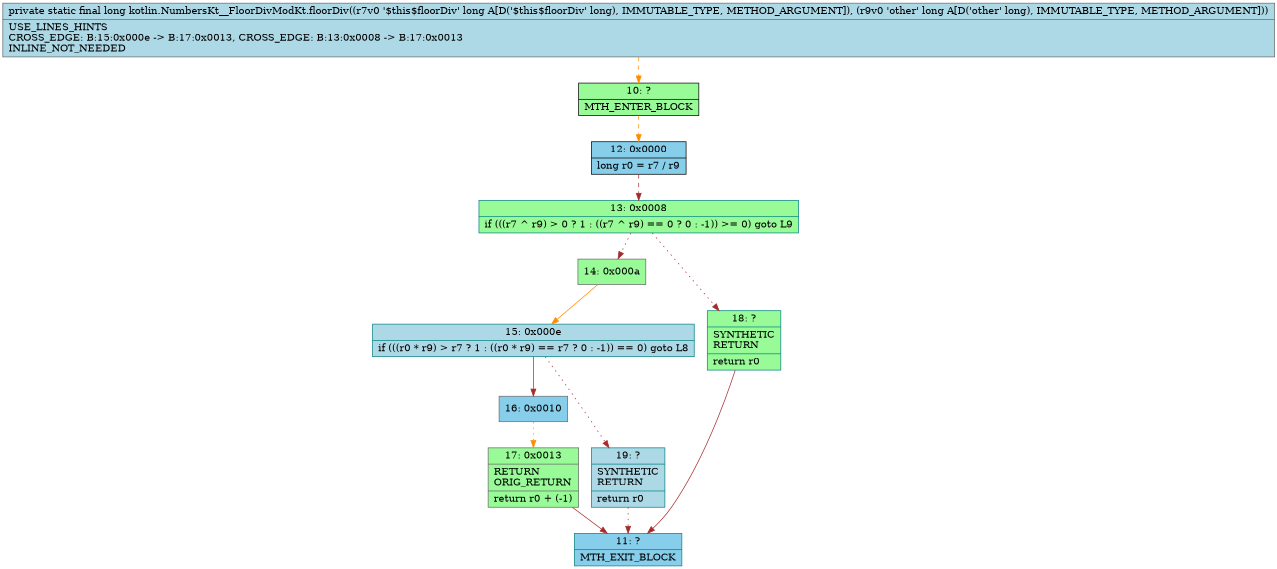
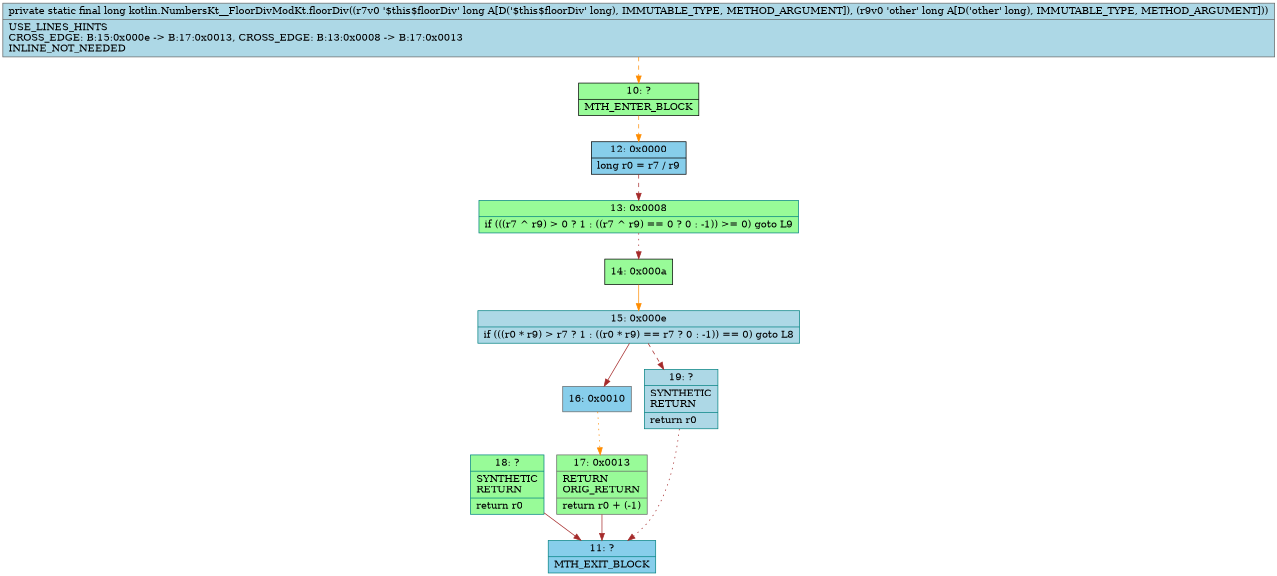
edge "13: 0x0008" -> "18: ?": removed
node "14: 0x000a": color gray40 -> black
edge "15: 0x000e" -> "19: ?": style dotted -> dashed
